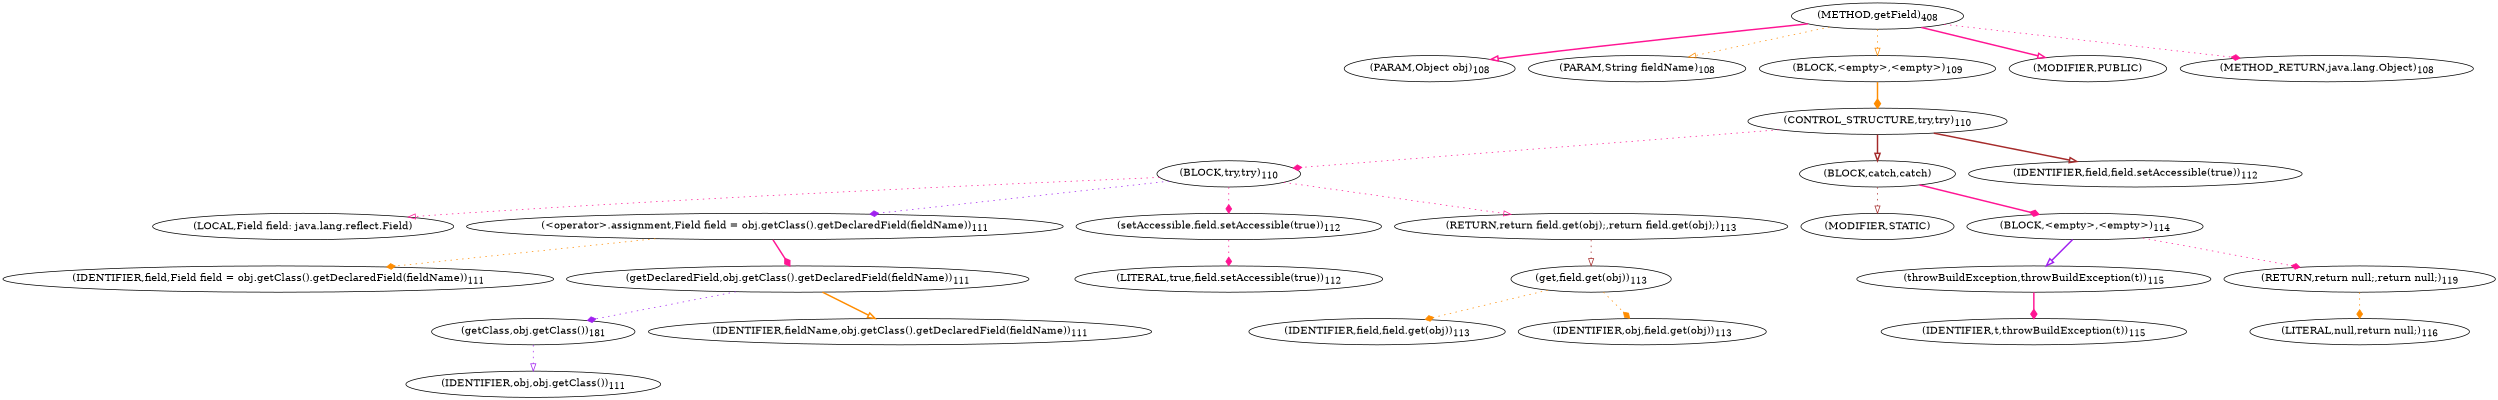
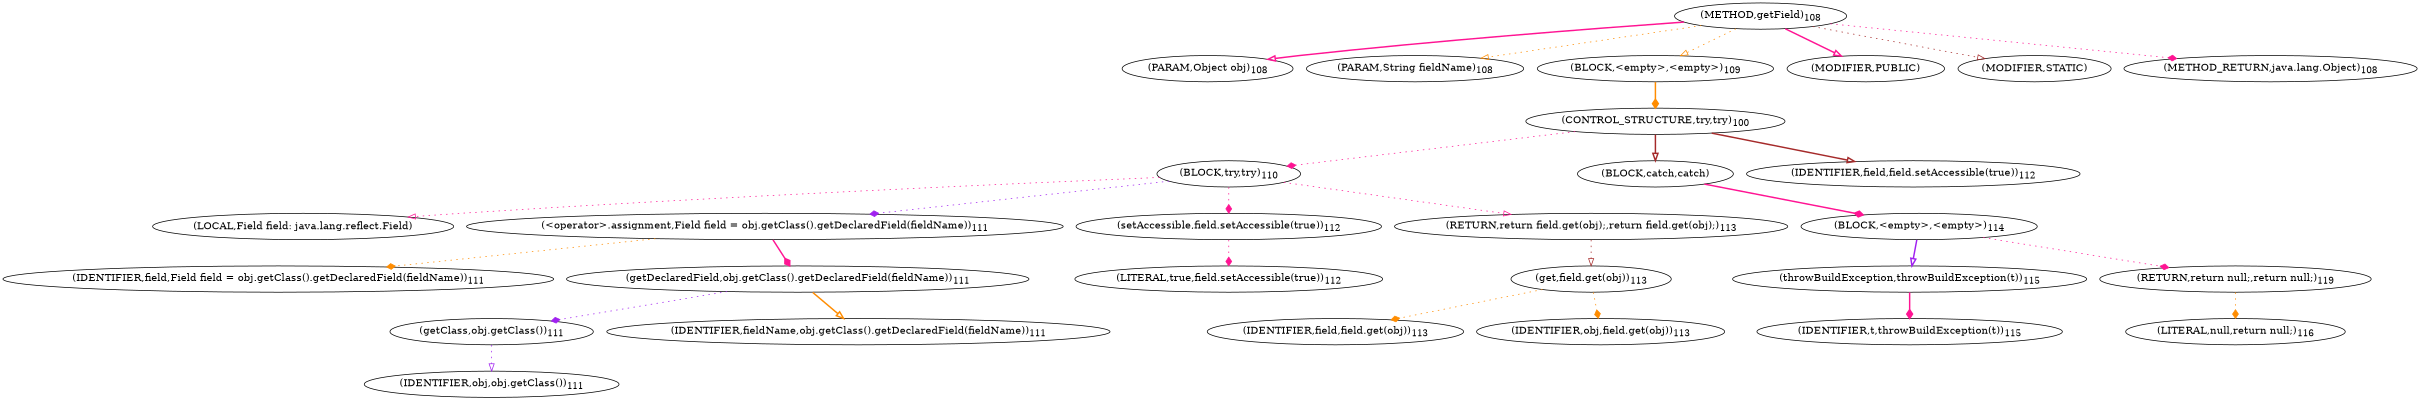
node "(METHOD,getField)": text "408" -> "108"
node "(CONTROL_STRUCTURE,try,try)": text "110" -> "100"
edge "(BLOCK,catch,catch)" -> "(MODIFIER,STATIC)": now "(METHOD,getField)" -> "(MODIFIER,STATIC)"
node "(getClass,obj.getClass())": text "181" -> "111"
